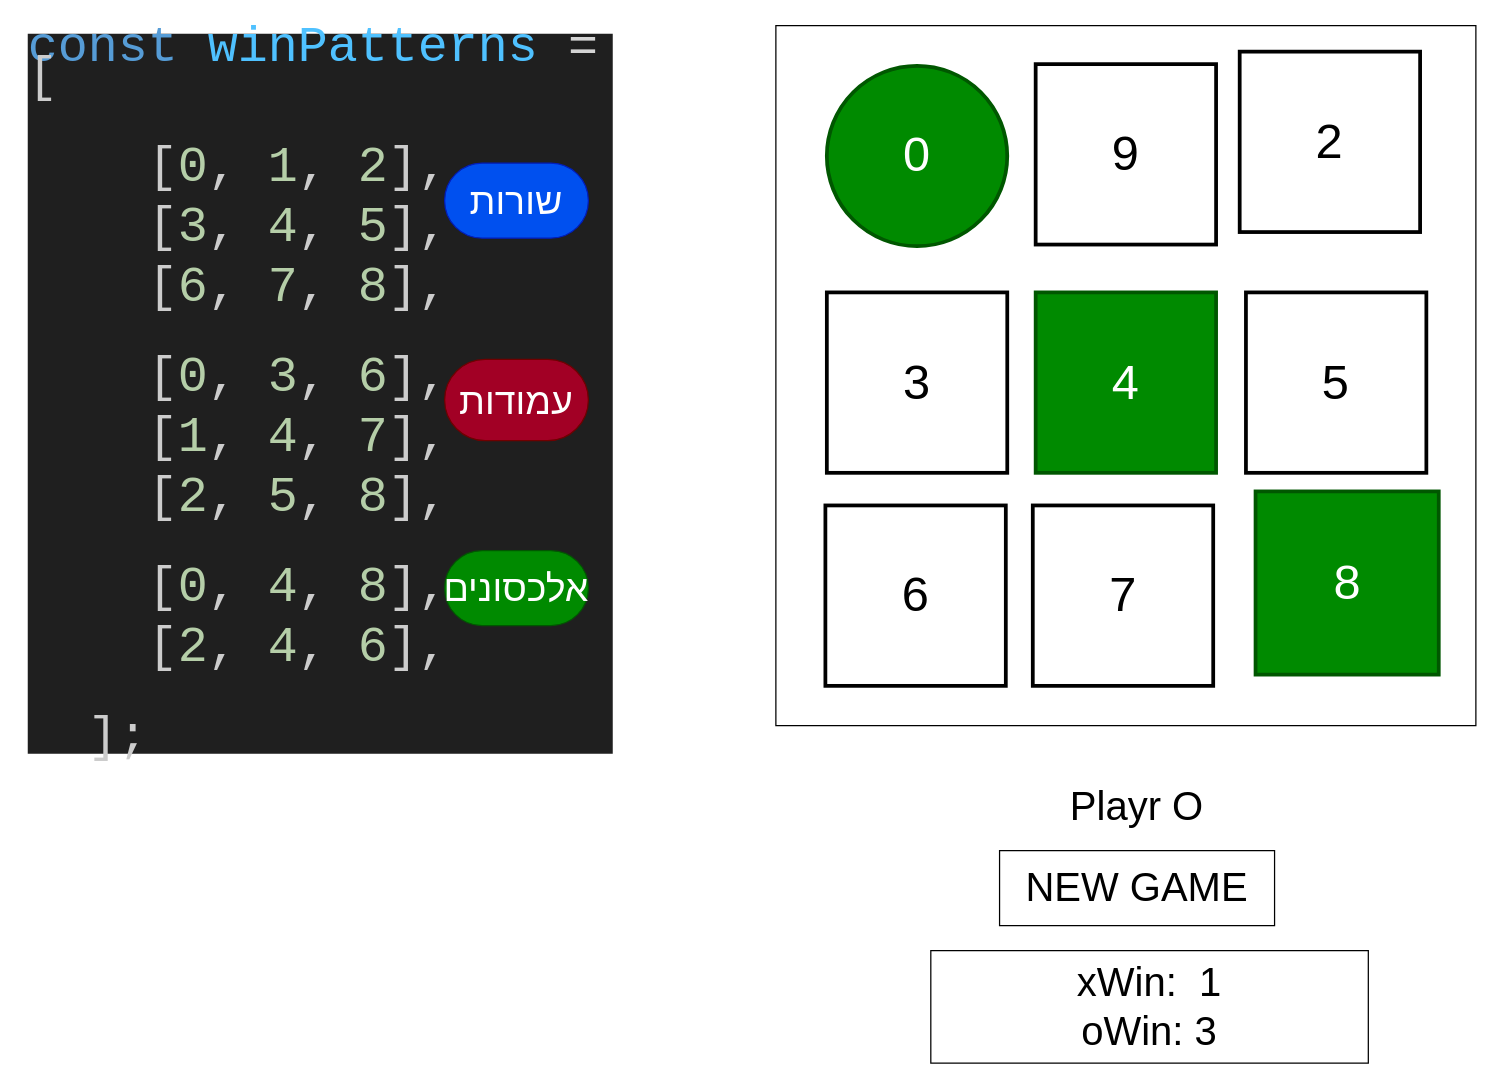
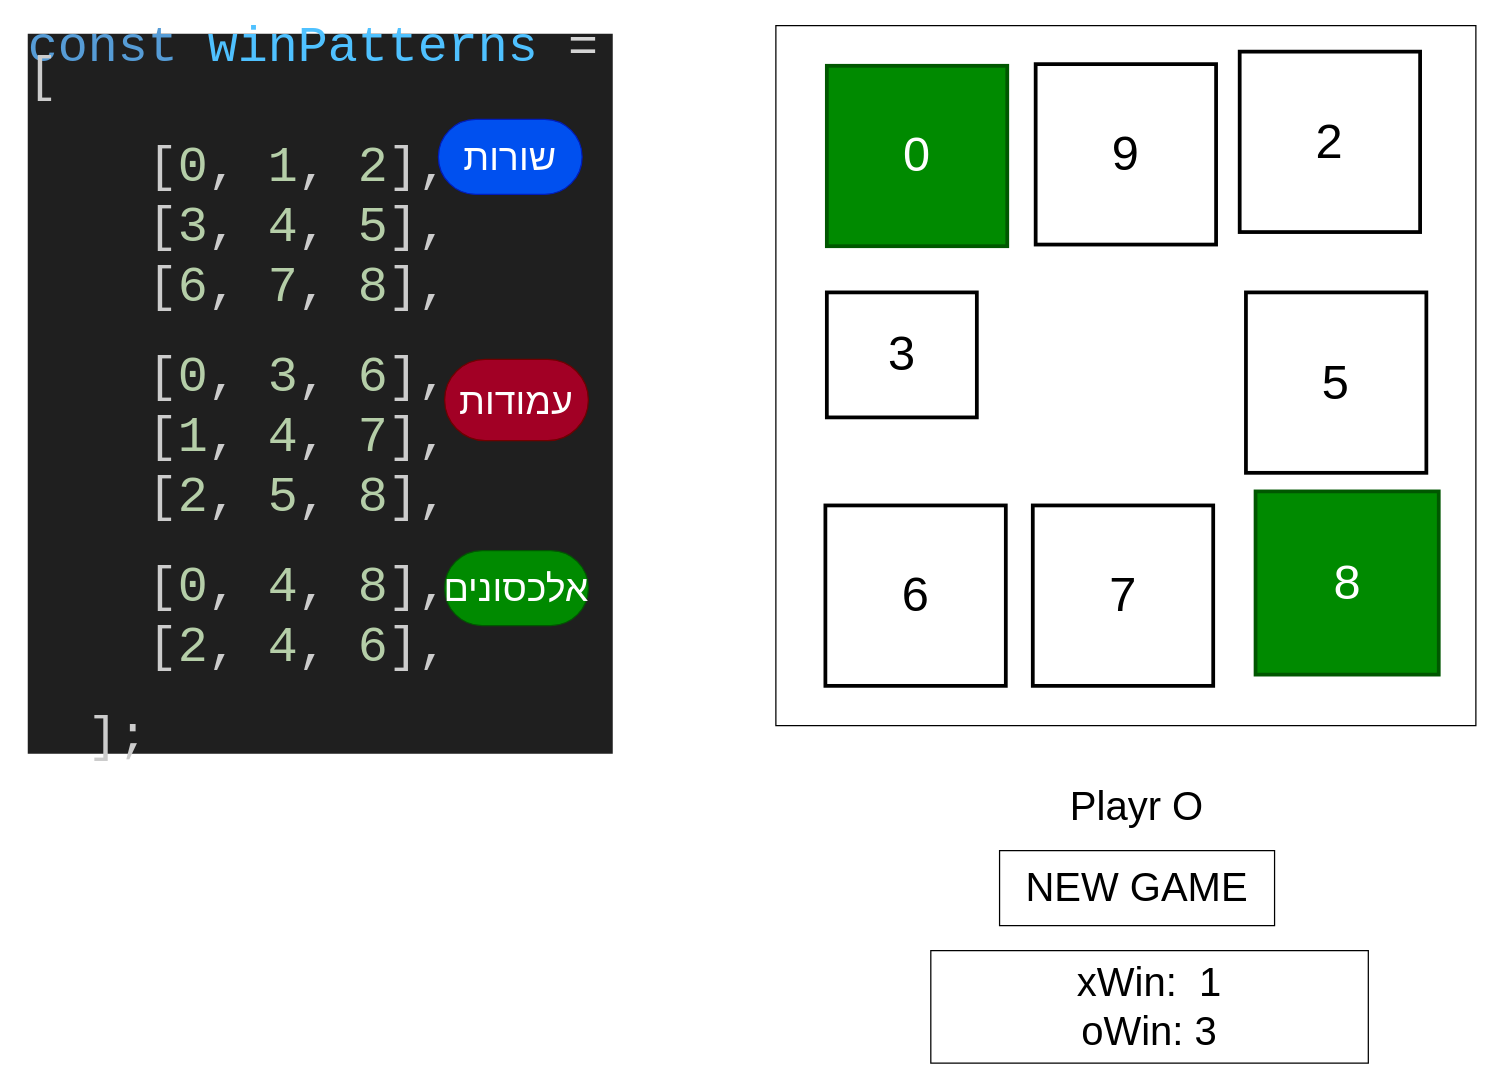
node "0": shape ellipse -> rectangle
node "שורות": moved (516, 201) -> (510, 157)
node "3": size 180x180 -> 150x125
node "4": removed
